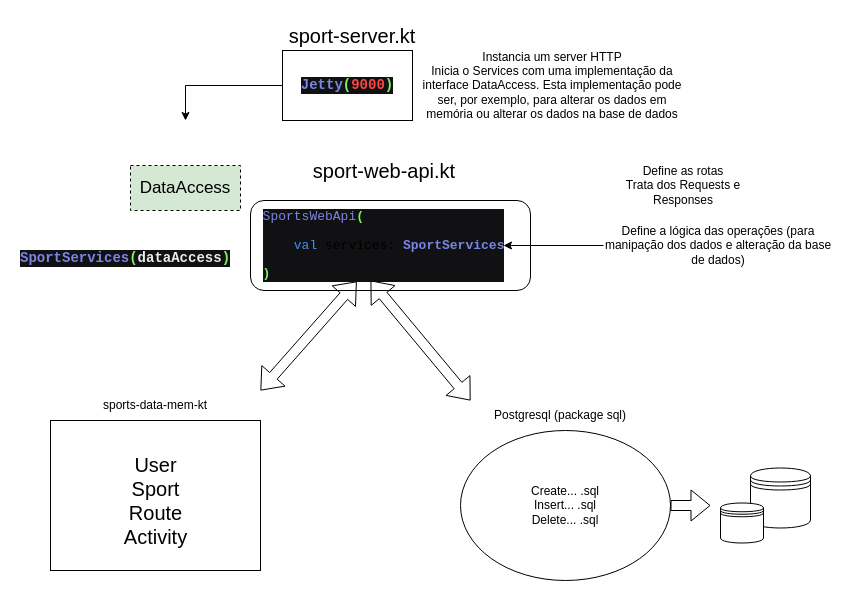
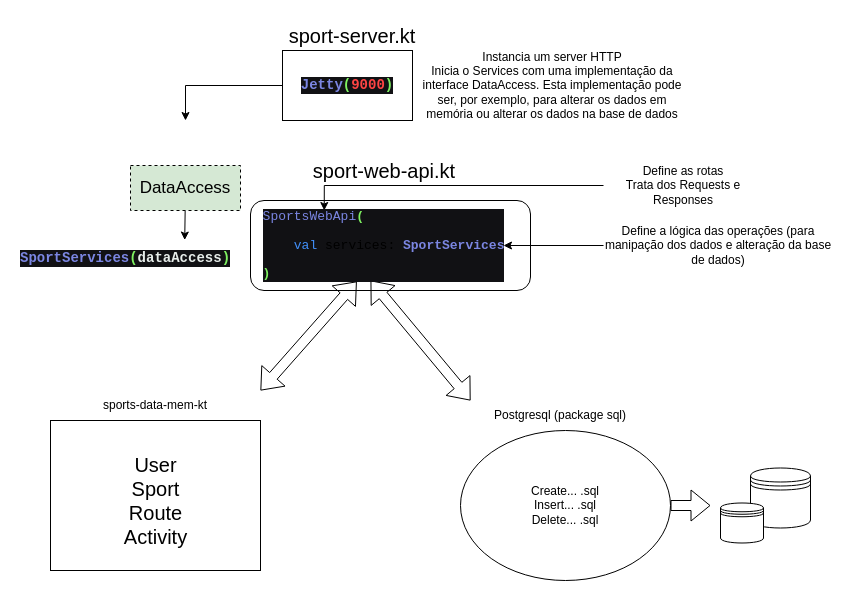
edge "Define as rotas Trata dos Requests e Responses" -> "SportsWebApi( val services: SportServices)": added
edge "DataAccess" -> "SportServices(dataAccess)": added
